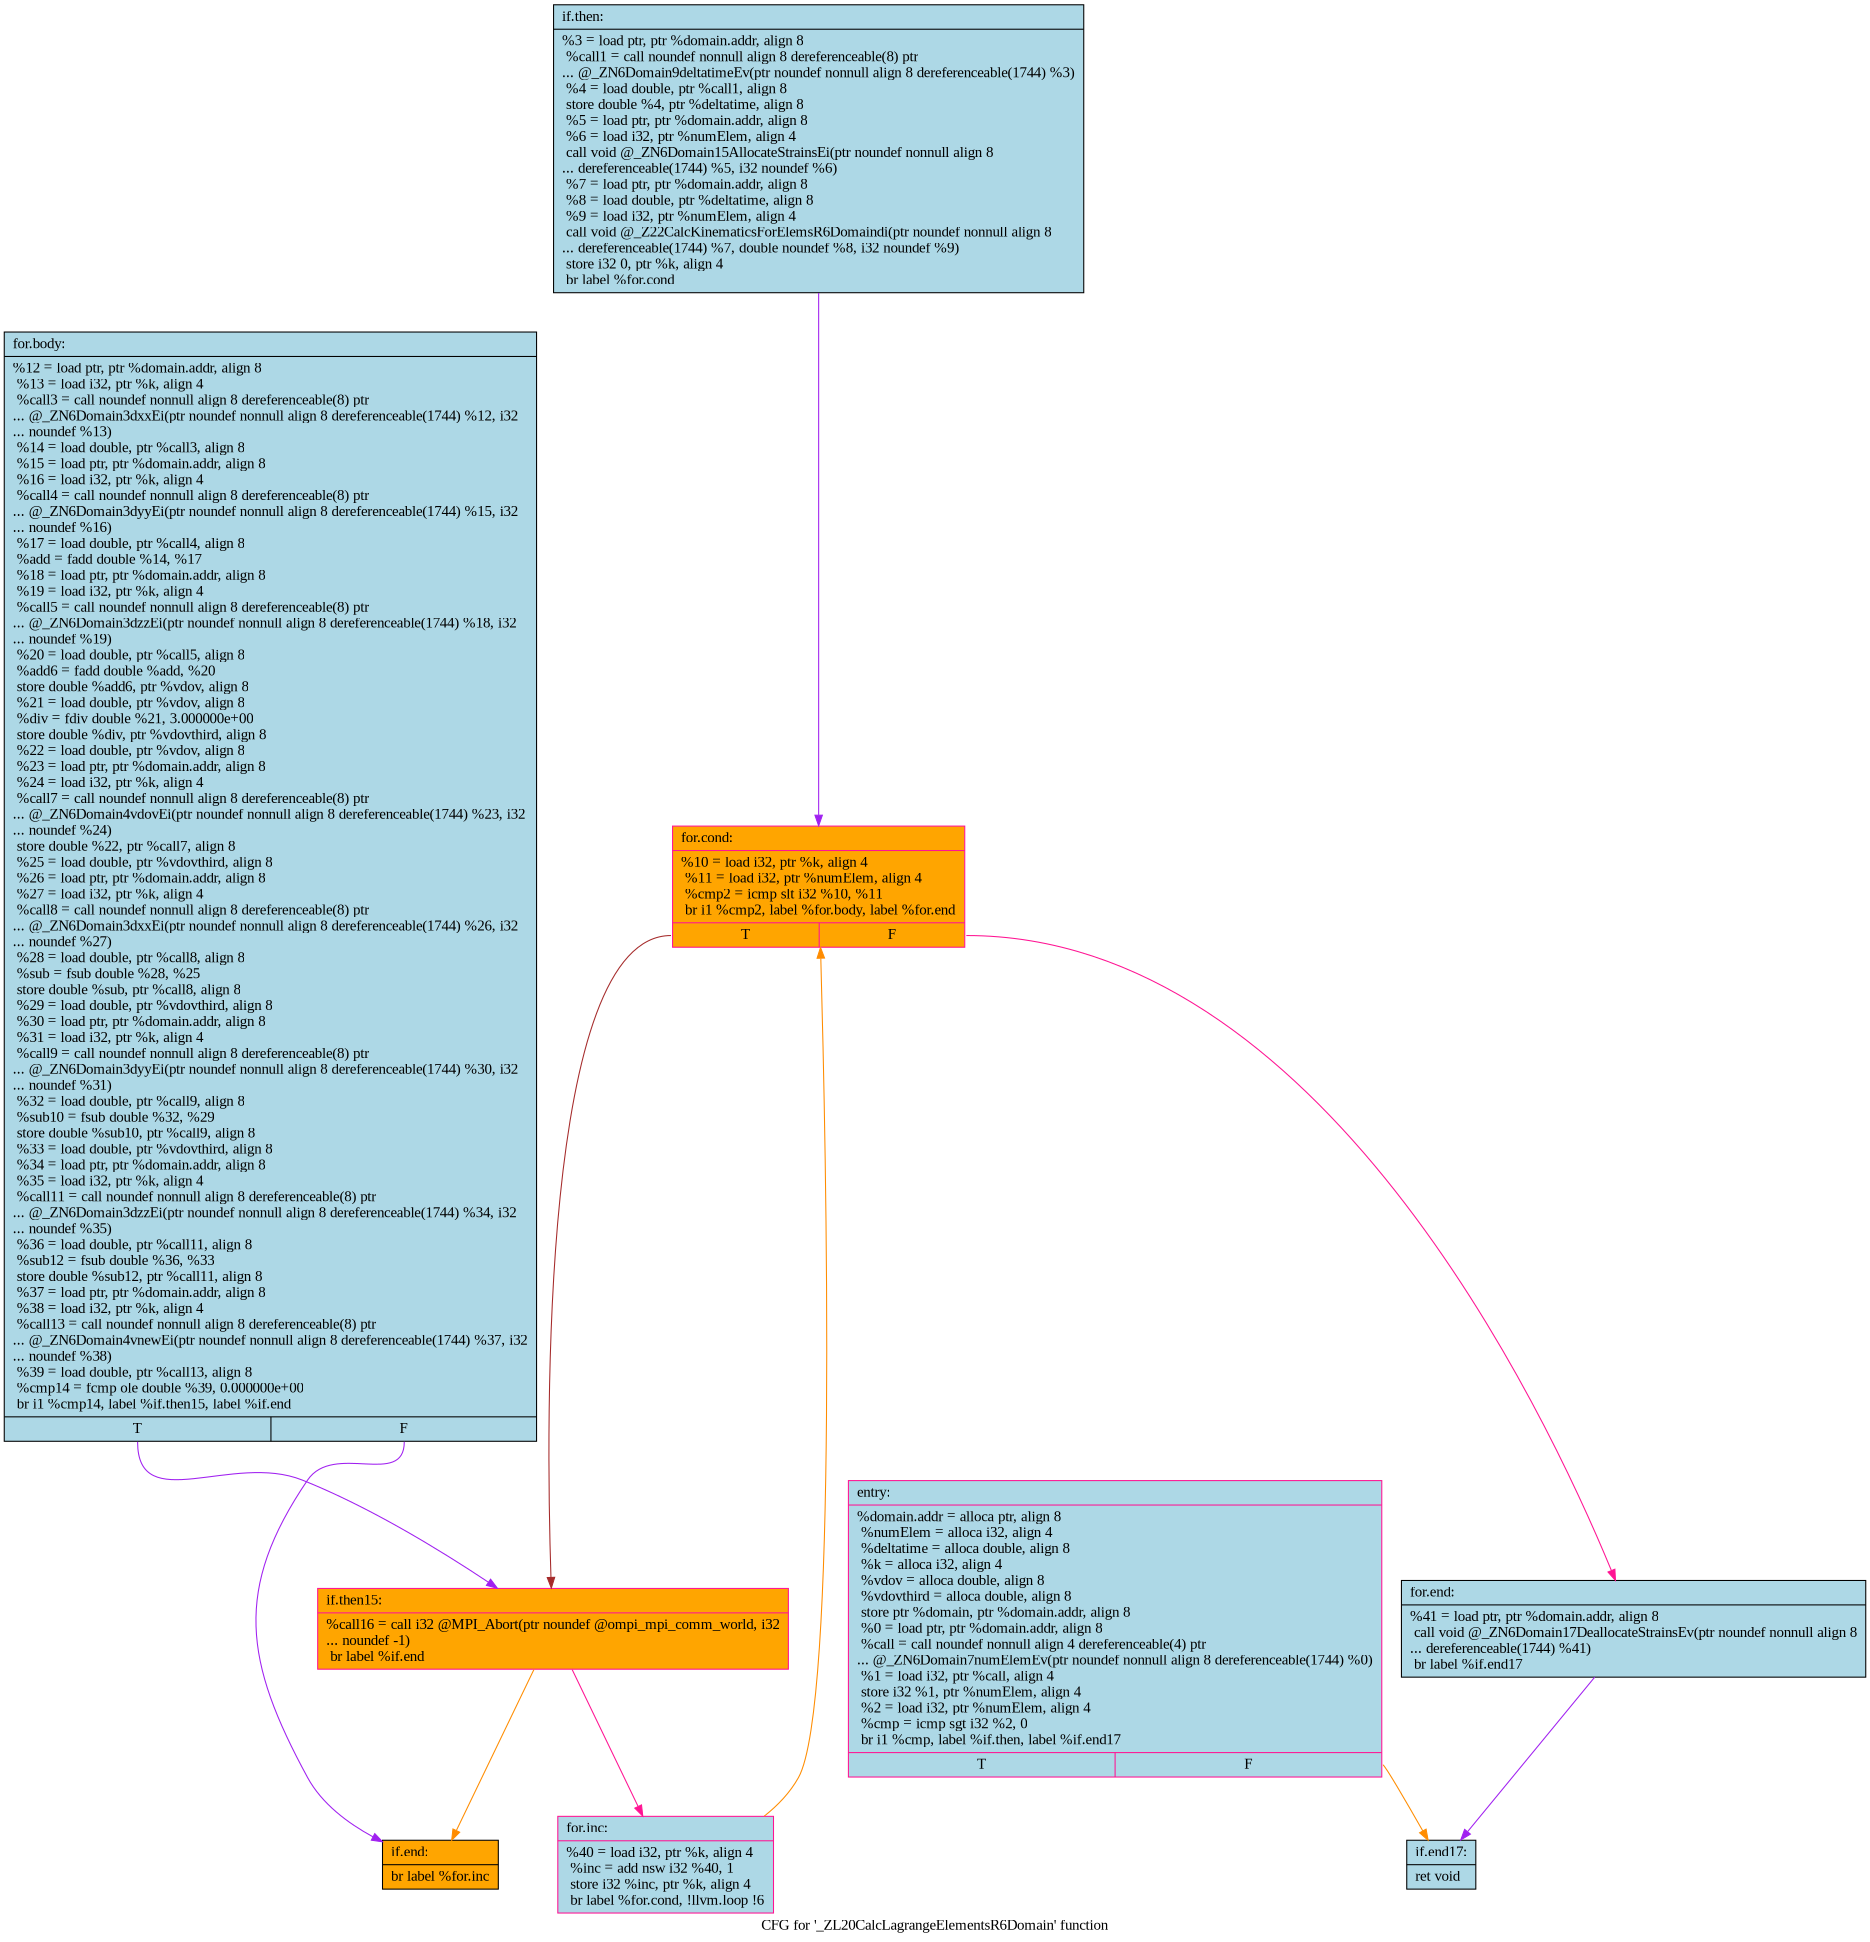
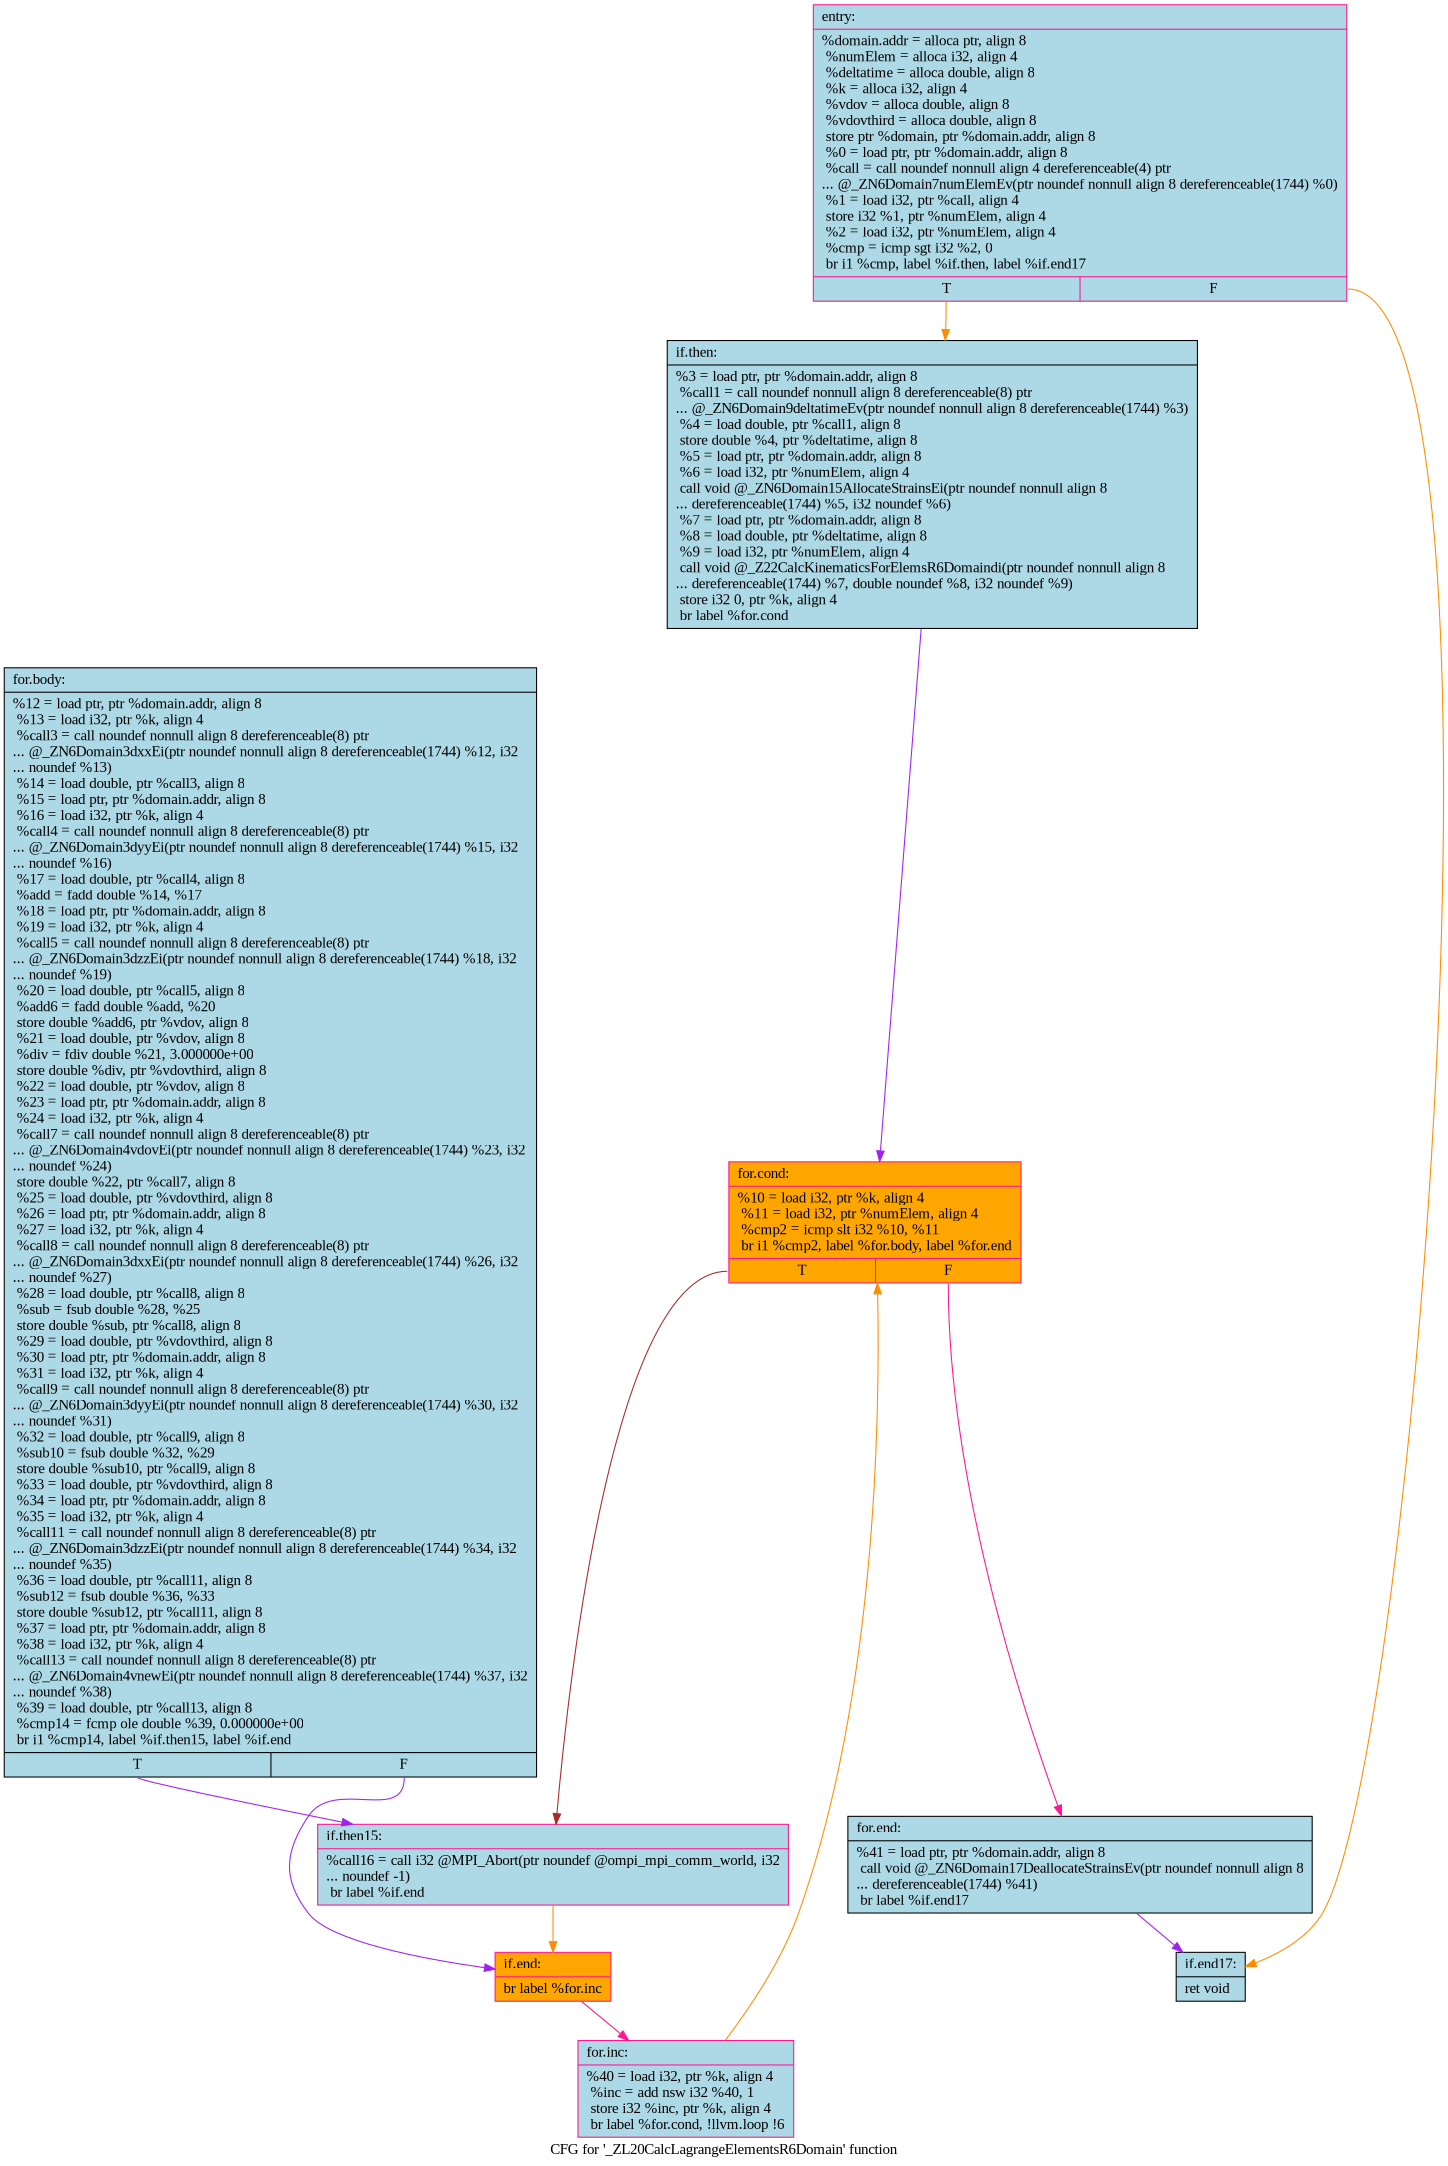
edge "entry:" -> "if.then:": added
node "if.then15:": fillcolor orange -> lightblue
edge "if.then15:" -> "for.inc:": now "if.end:" -> "for.inc:"
node "if.end:": color black -> deeppink
